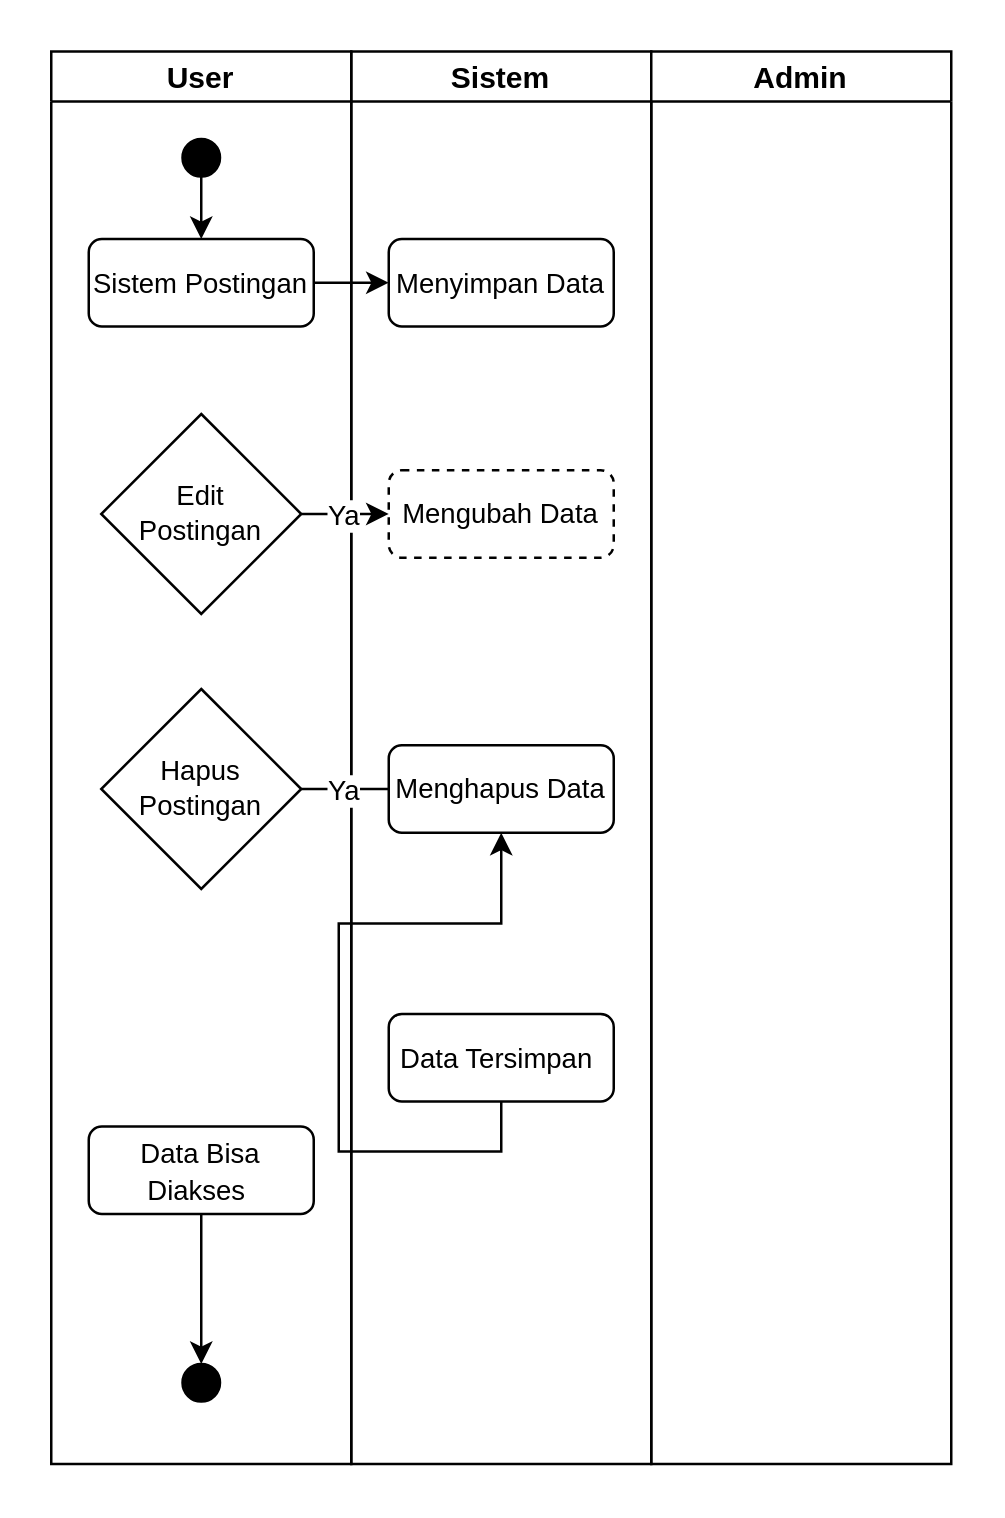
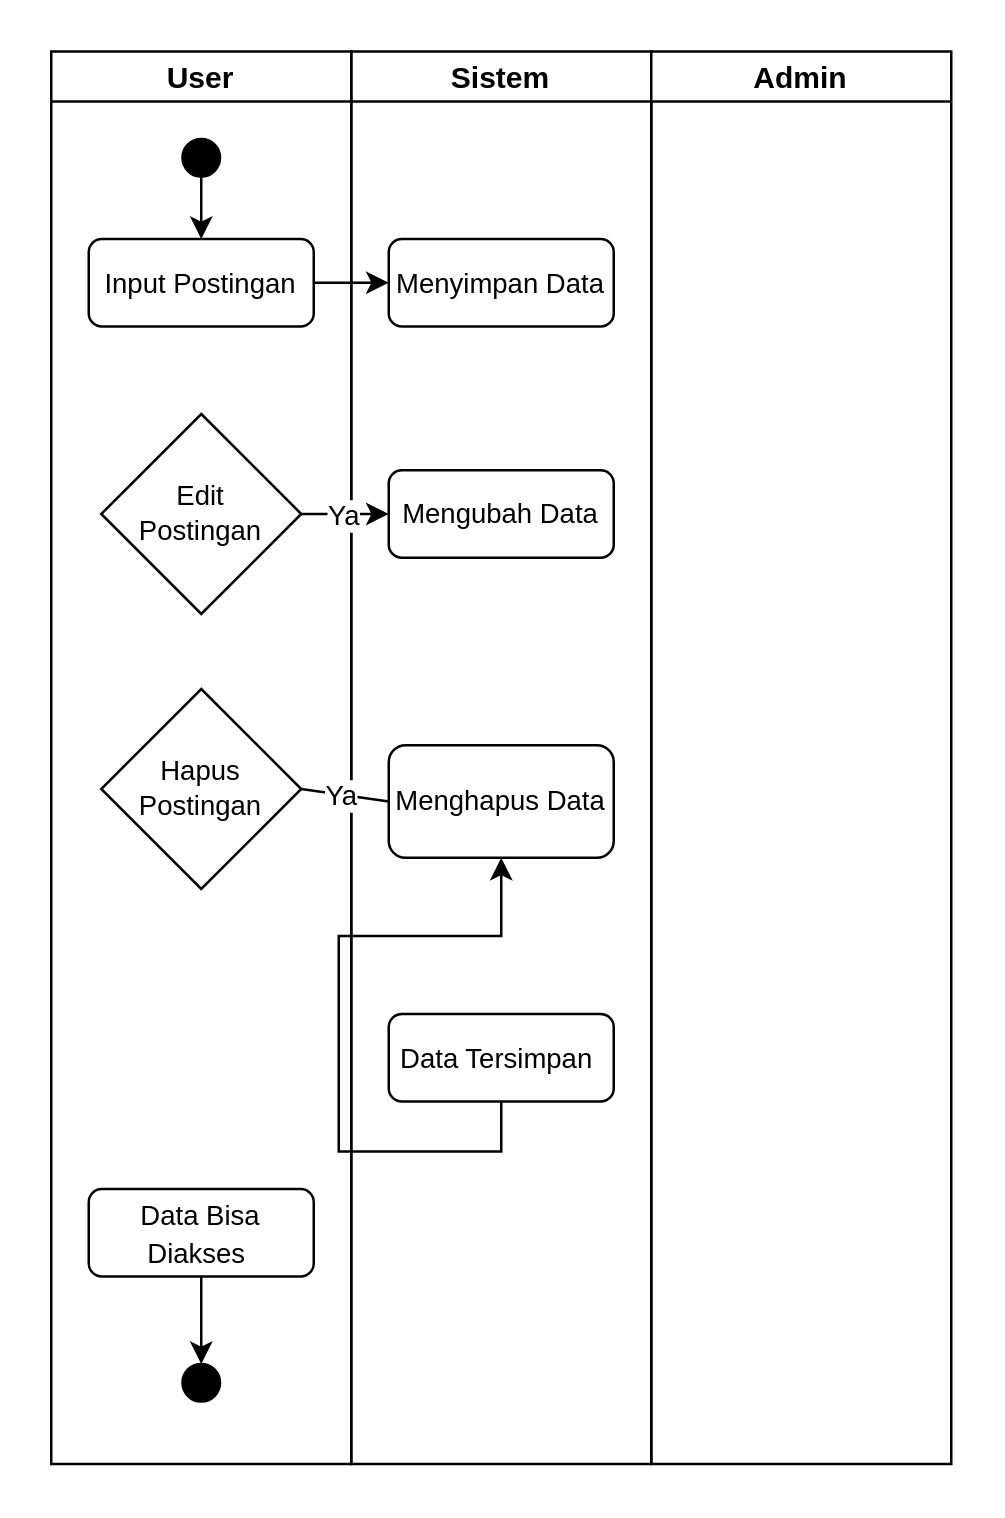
node "Sistem Postingan": label "Sistem Postingan" -> "Input Postingan"
node "Mengubah Data": style dashed -> solid
node "Menghapus Data": size 225x88 -> 225x113
node "Data Bisa Diakses": moved (201, 1170) -> (201, 1233)
